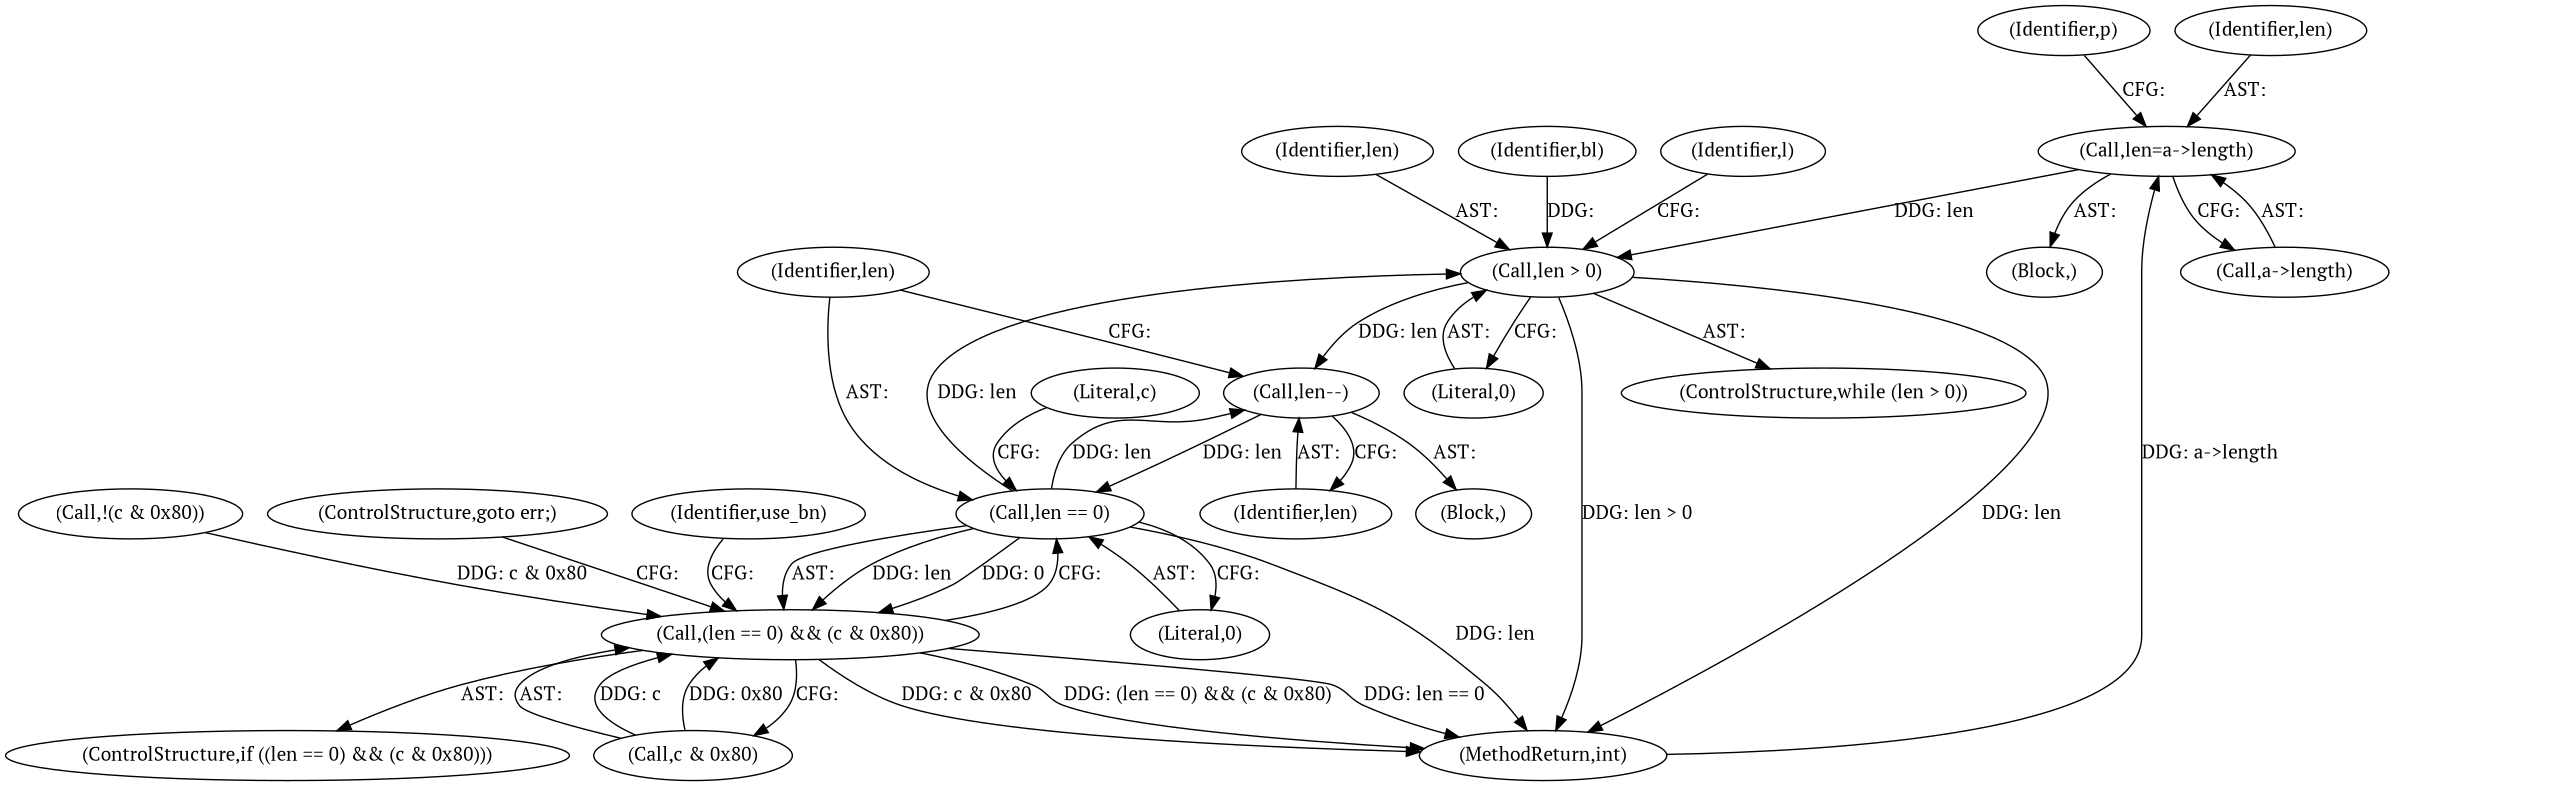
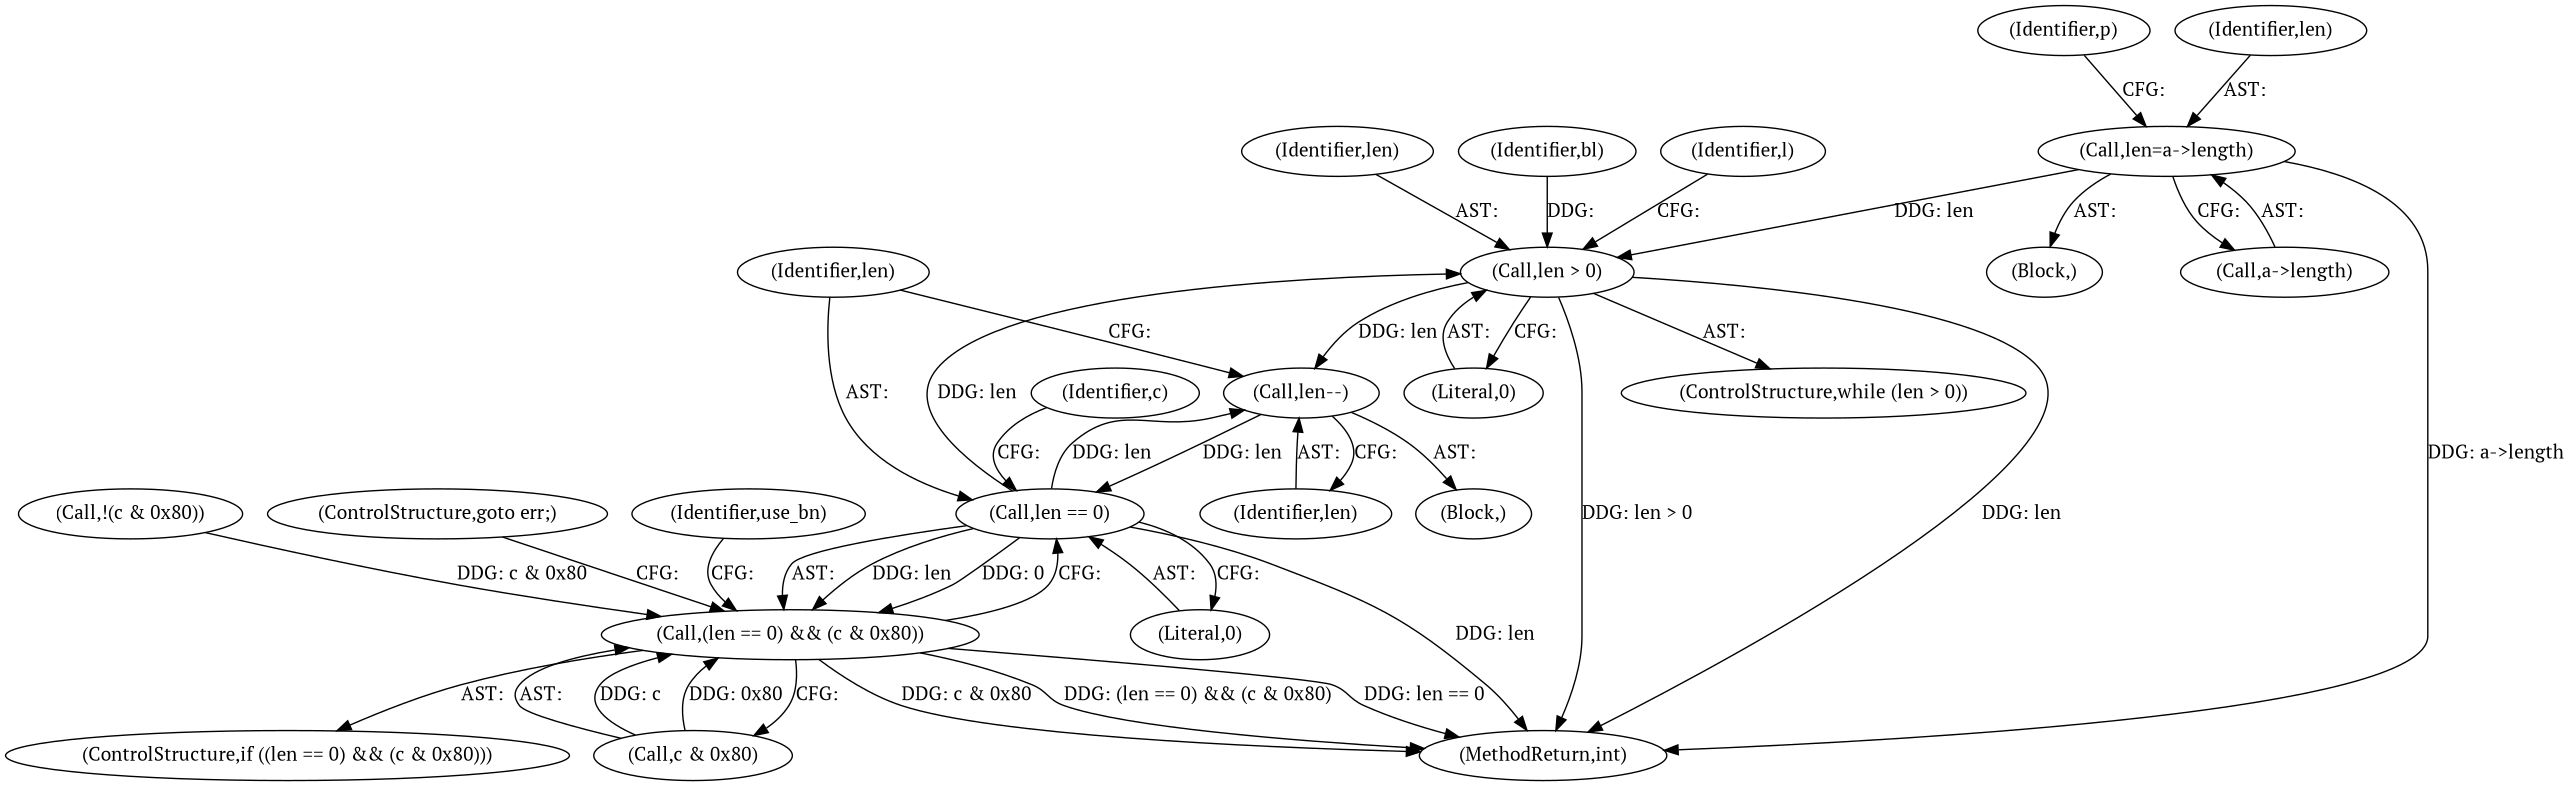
node "(Literal,c)": label "(Literal,c)" -> "(Identifier,c)"
edge "(MethodReturn,int)" -> "(Call,len=a->length)": reversed
